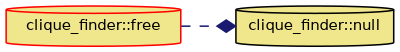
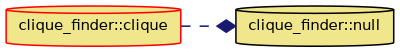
node "clique_finder::free": label "clique_finder::free" -> "clique_finder::clique"
